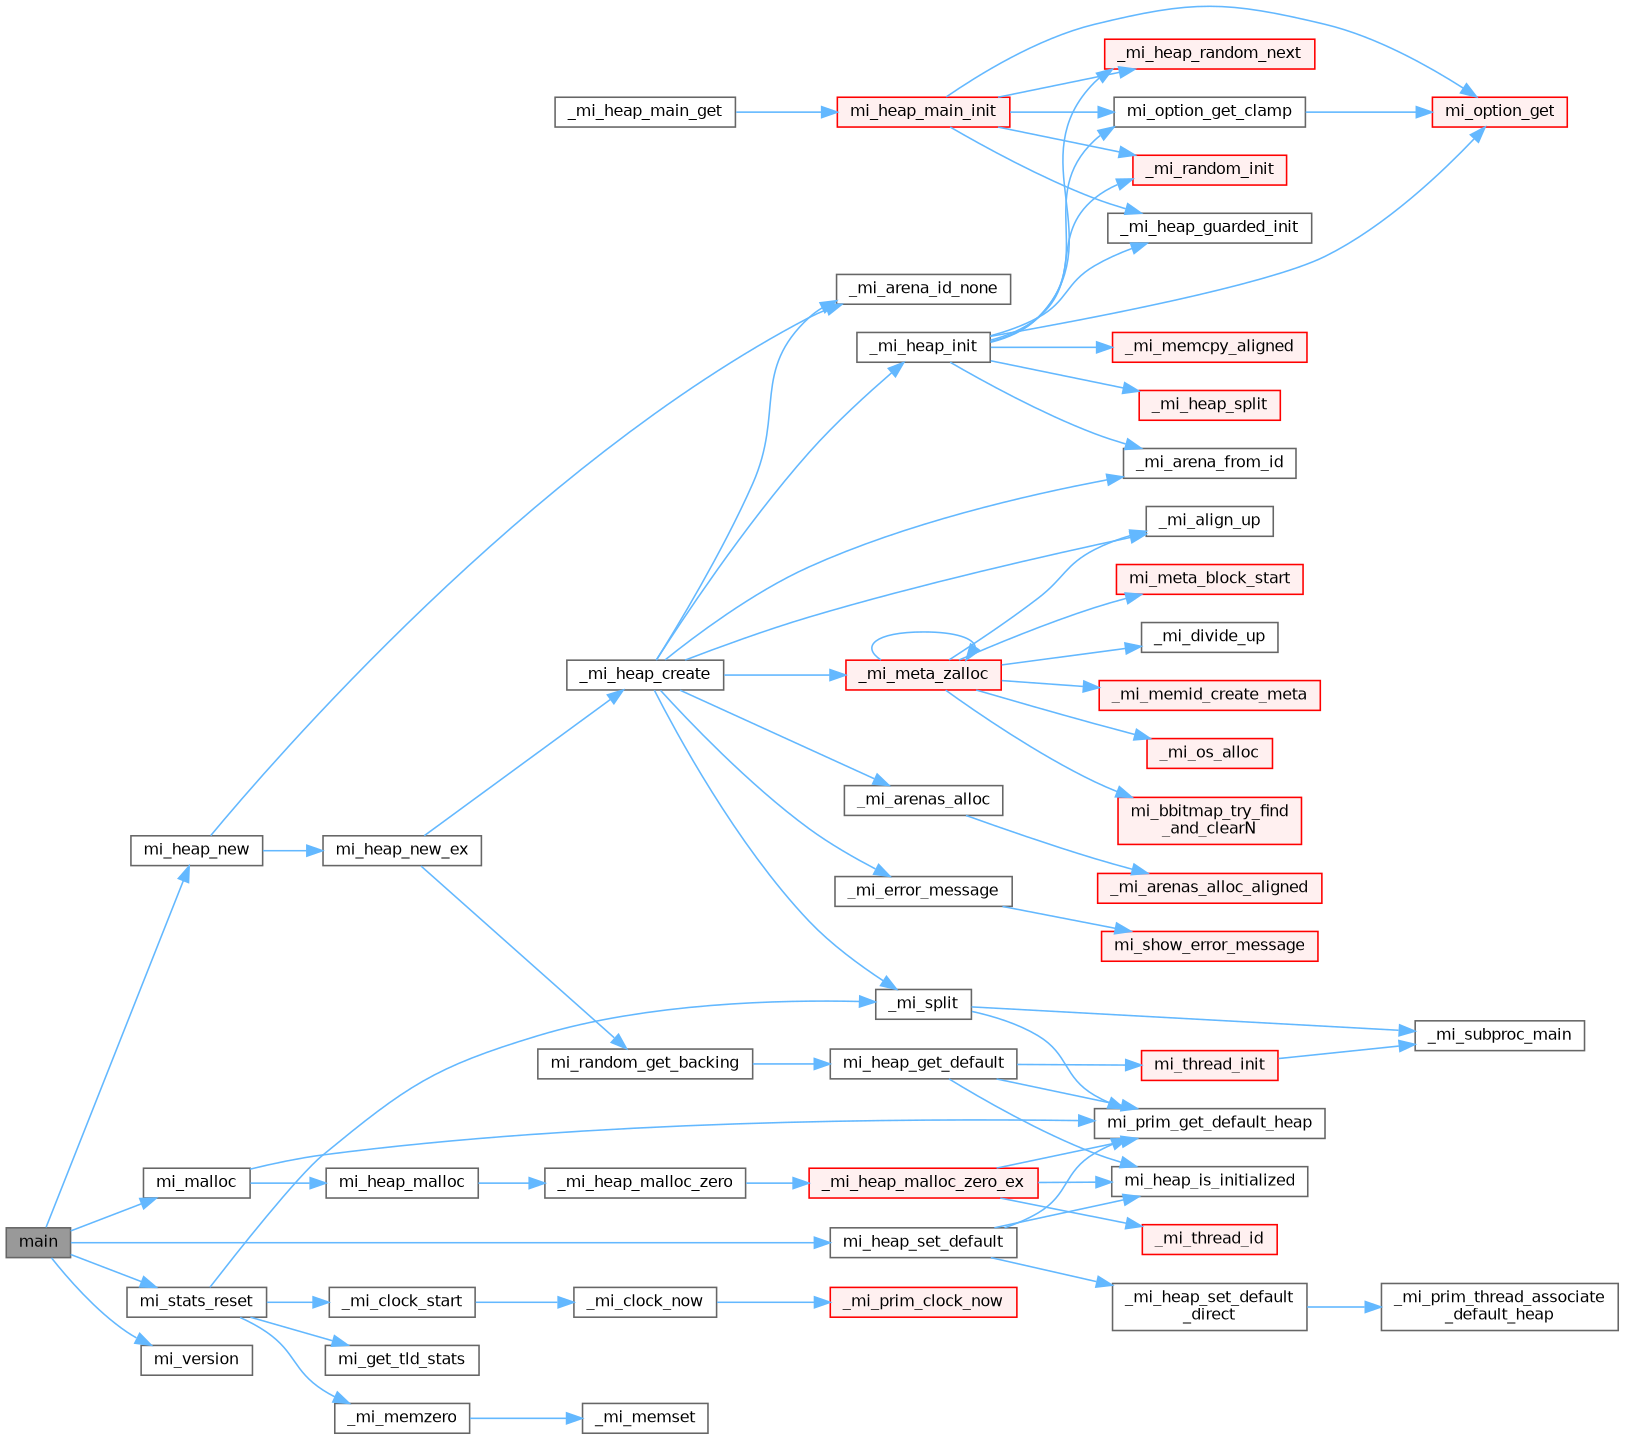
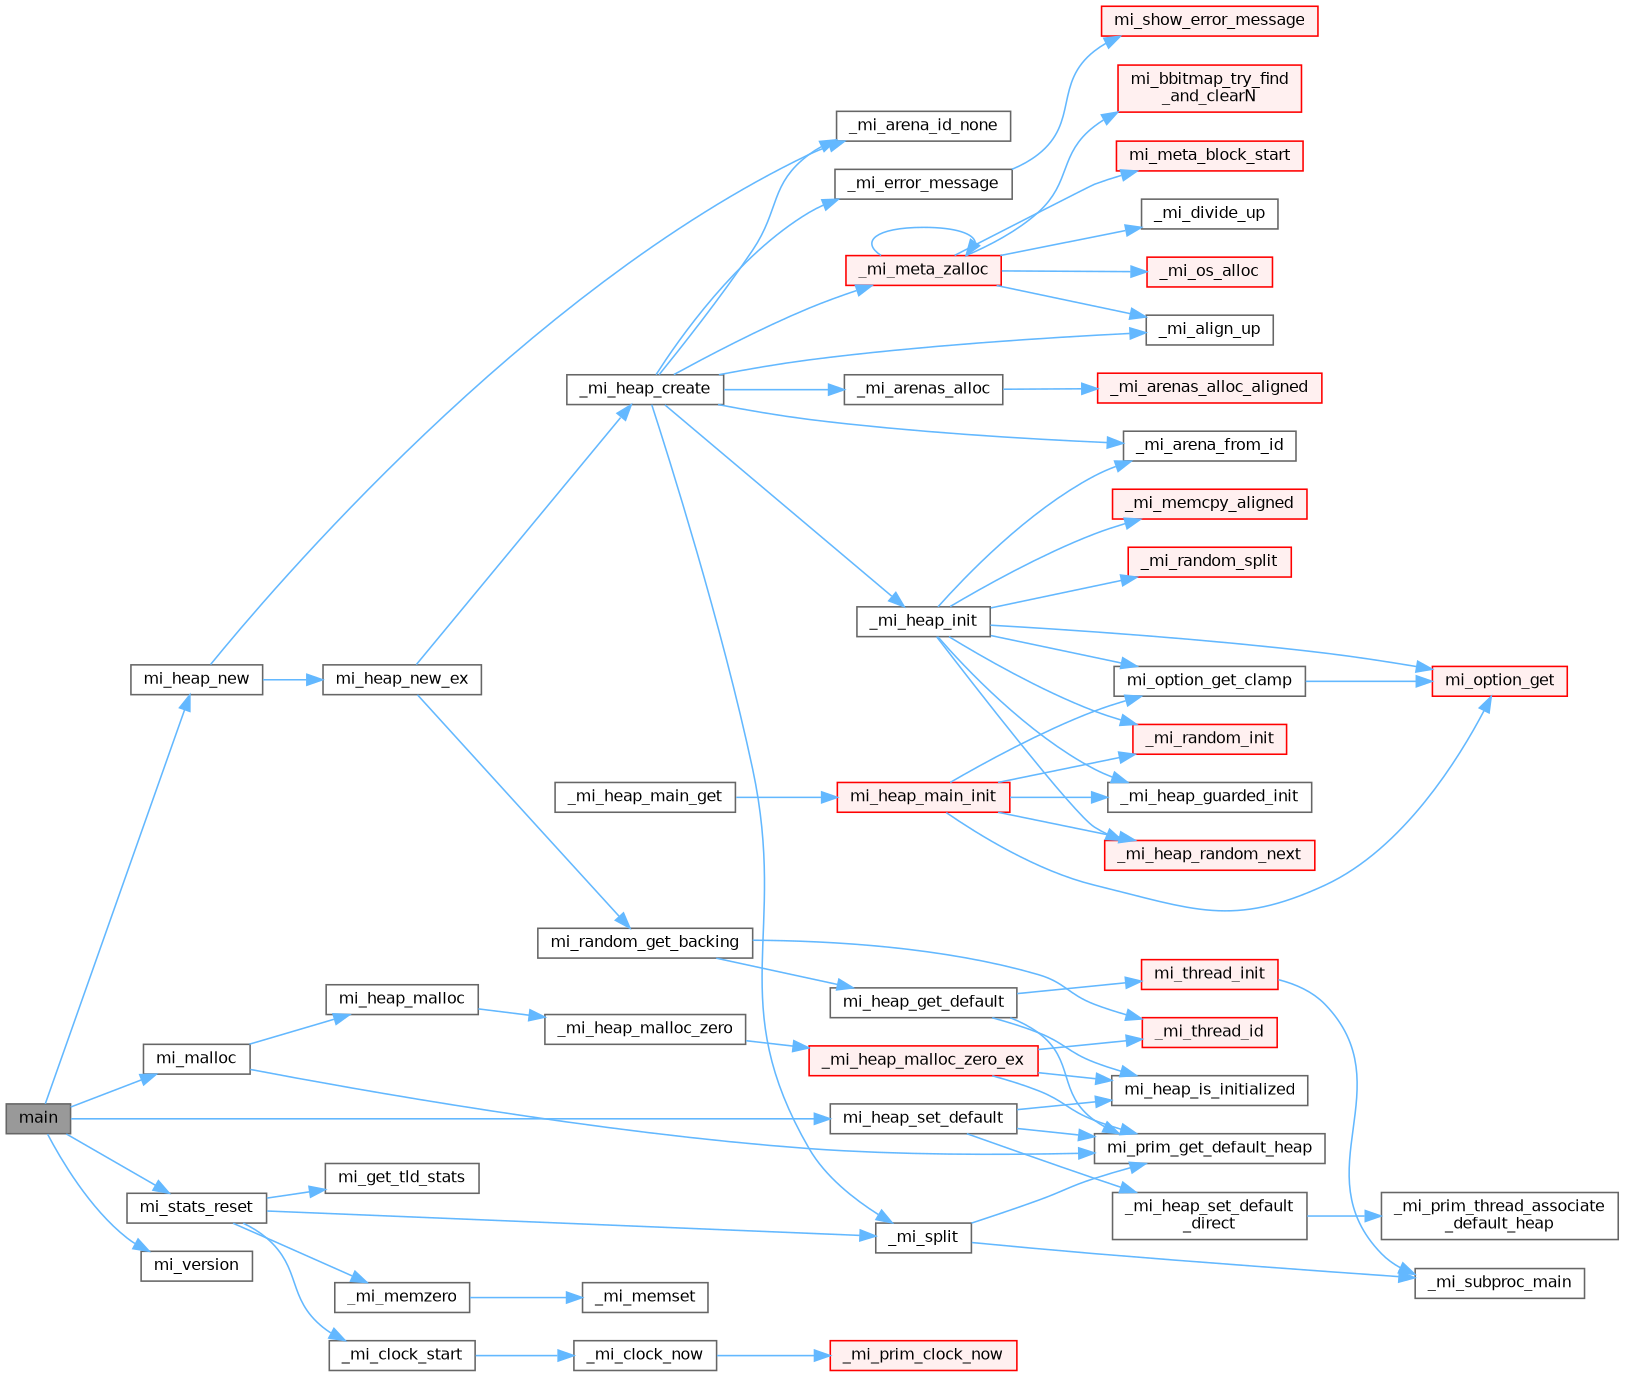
node "_mi_heap_split": label "_mi_heap_split" -> "_mi_random_split"
node "_mi_memid_create_meta": removed
edge "mi_random_get_backing" -> "_mi_thread_id": added
